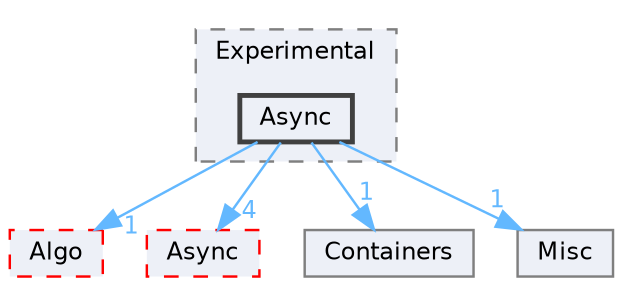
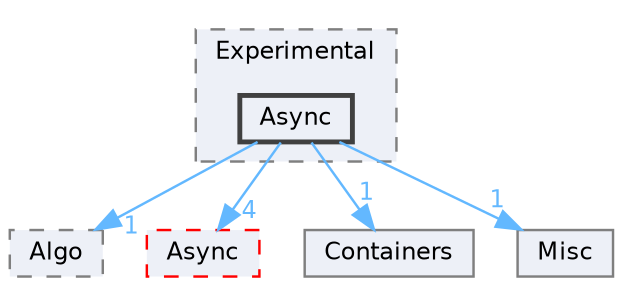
node "Algo": color red -> grey50
